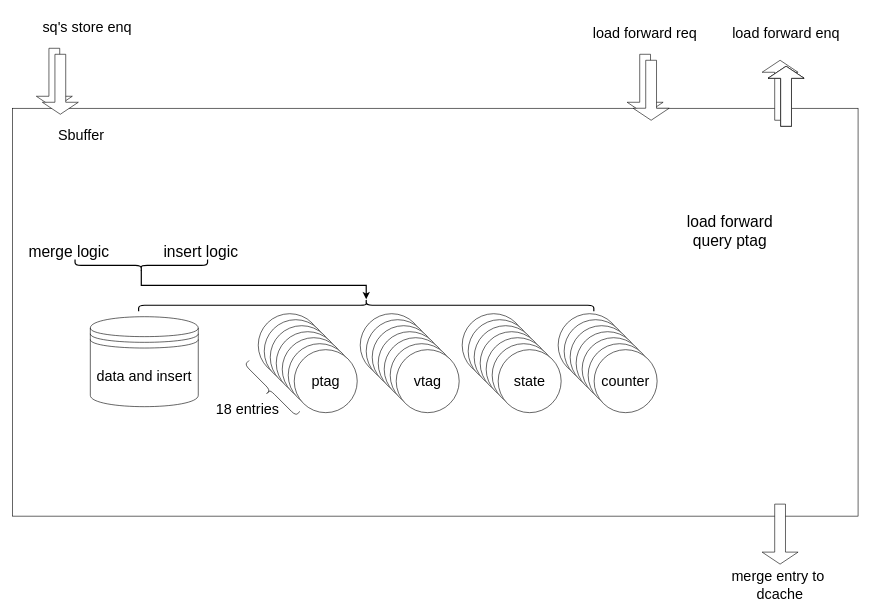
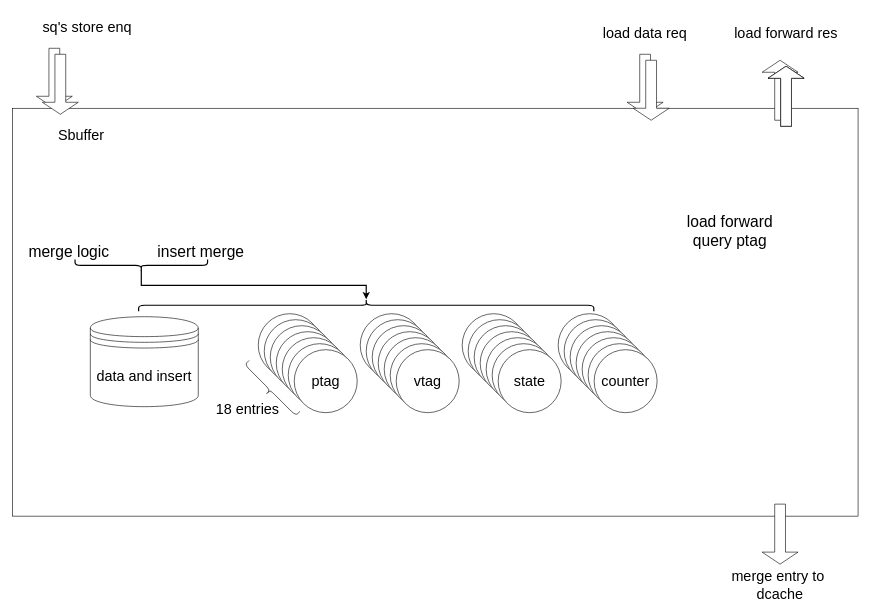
node "load forward req": label "load forward req" -> "load data req"
node "load forward enq": label "load forward enq" -> "load forward res"
node "insert logic": label "insert logic" -> "insert merge"
